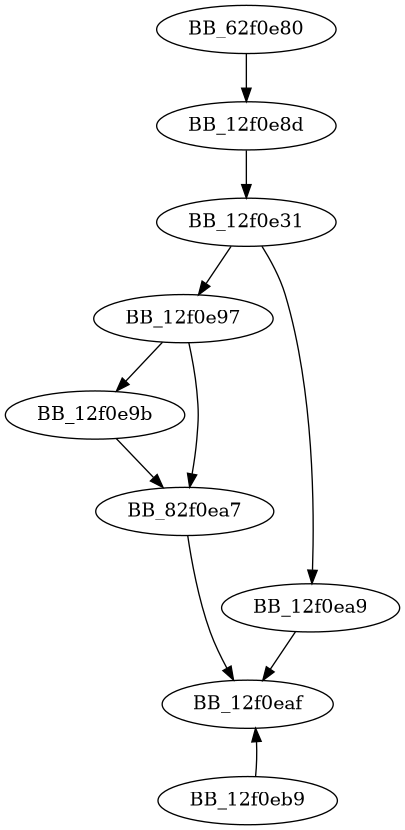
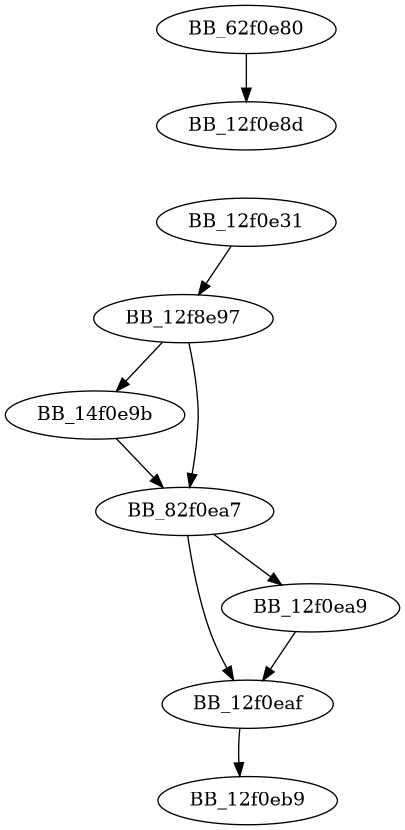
edge "BB_12f0e8d" -> "BB_12f0e31": removed
node "BB_12f0e97": label "BB_12f0e97" -> "BB_12f8e97"
edge "BB_12f0e31" -> "BB_12f0ea9": now "BB_82f0ea7" -> "BB_12f0ea9"
node "BB_12f0e9b": label "BB_12f0e9b" -> "BB_14f0e9b"
edge "BB_12f0eb9" -> "BB_12f0eaf": reversed
